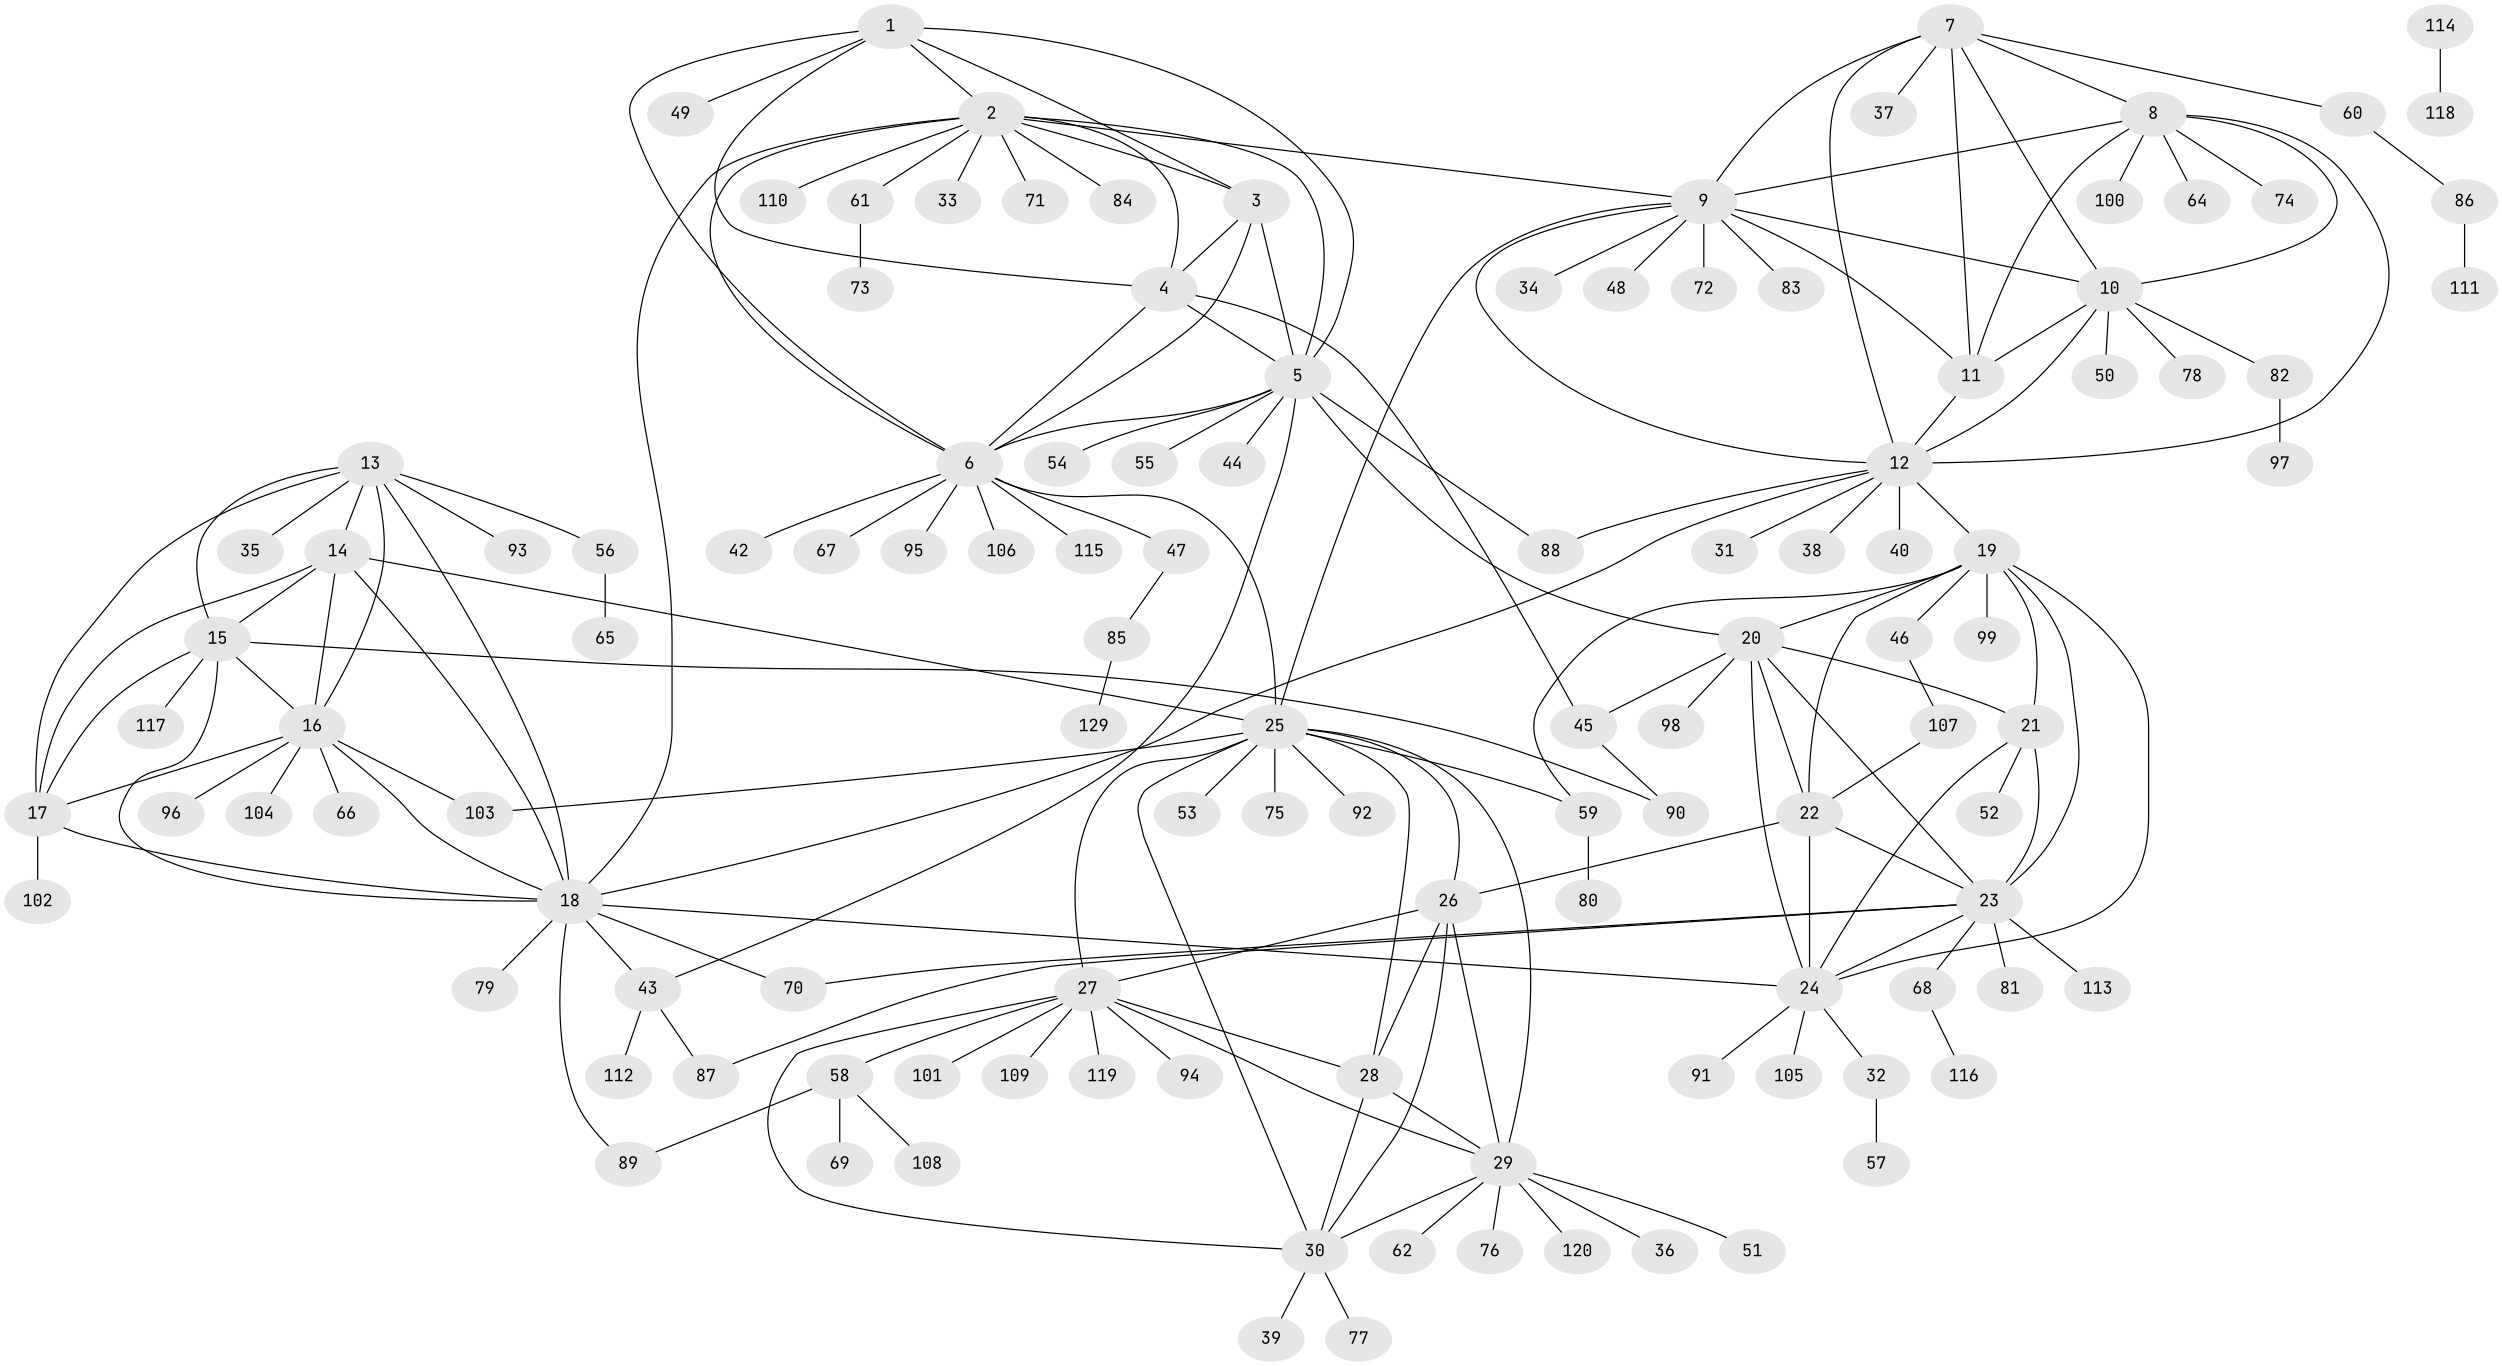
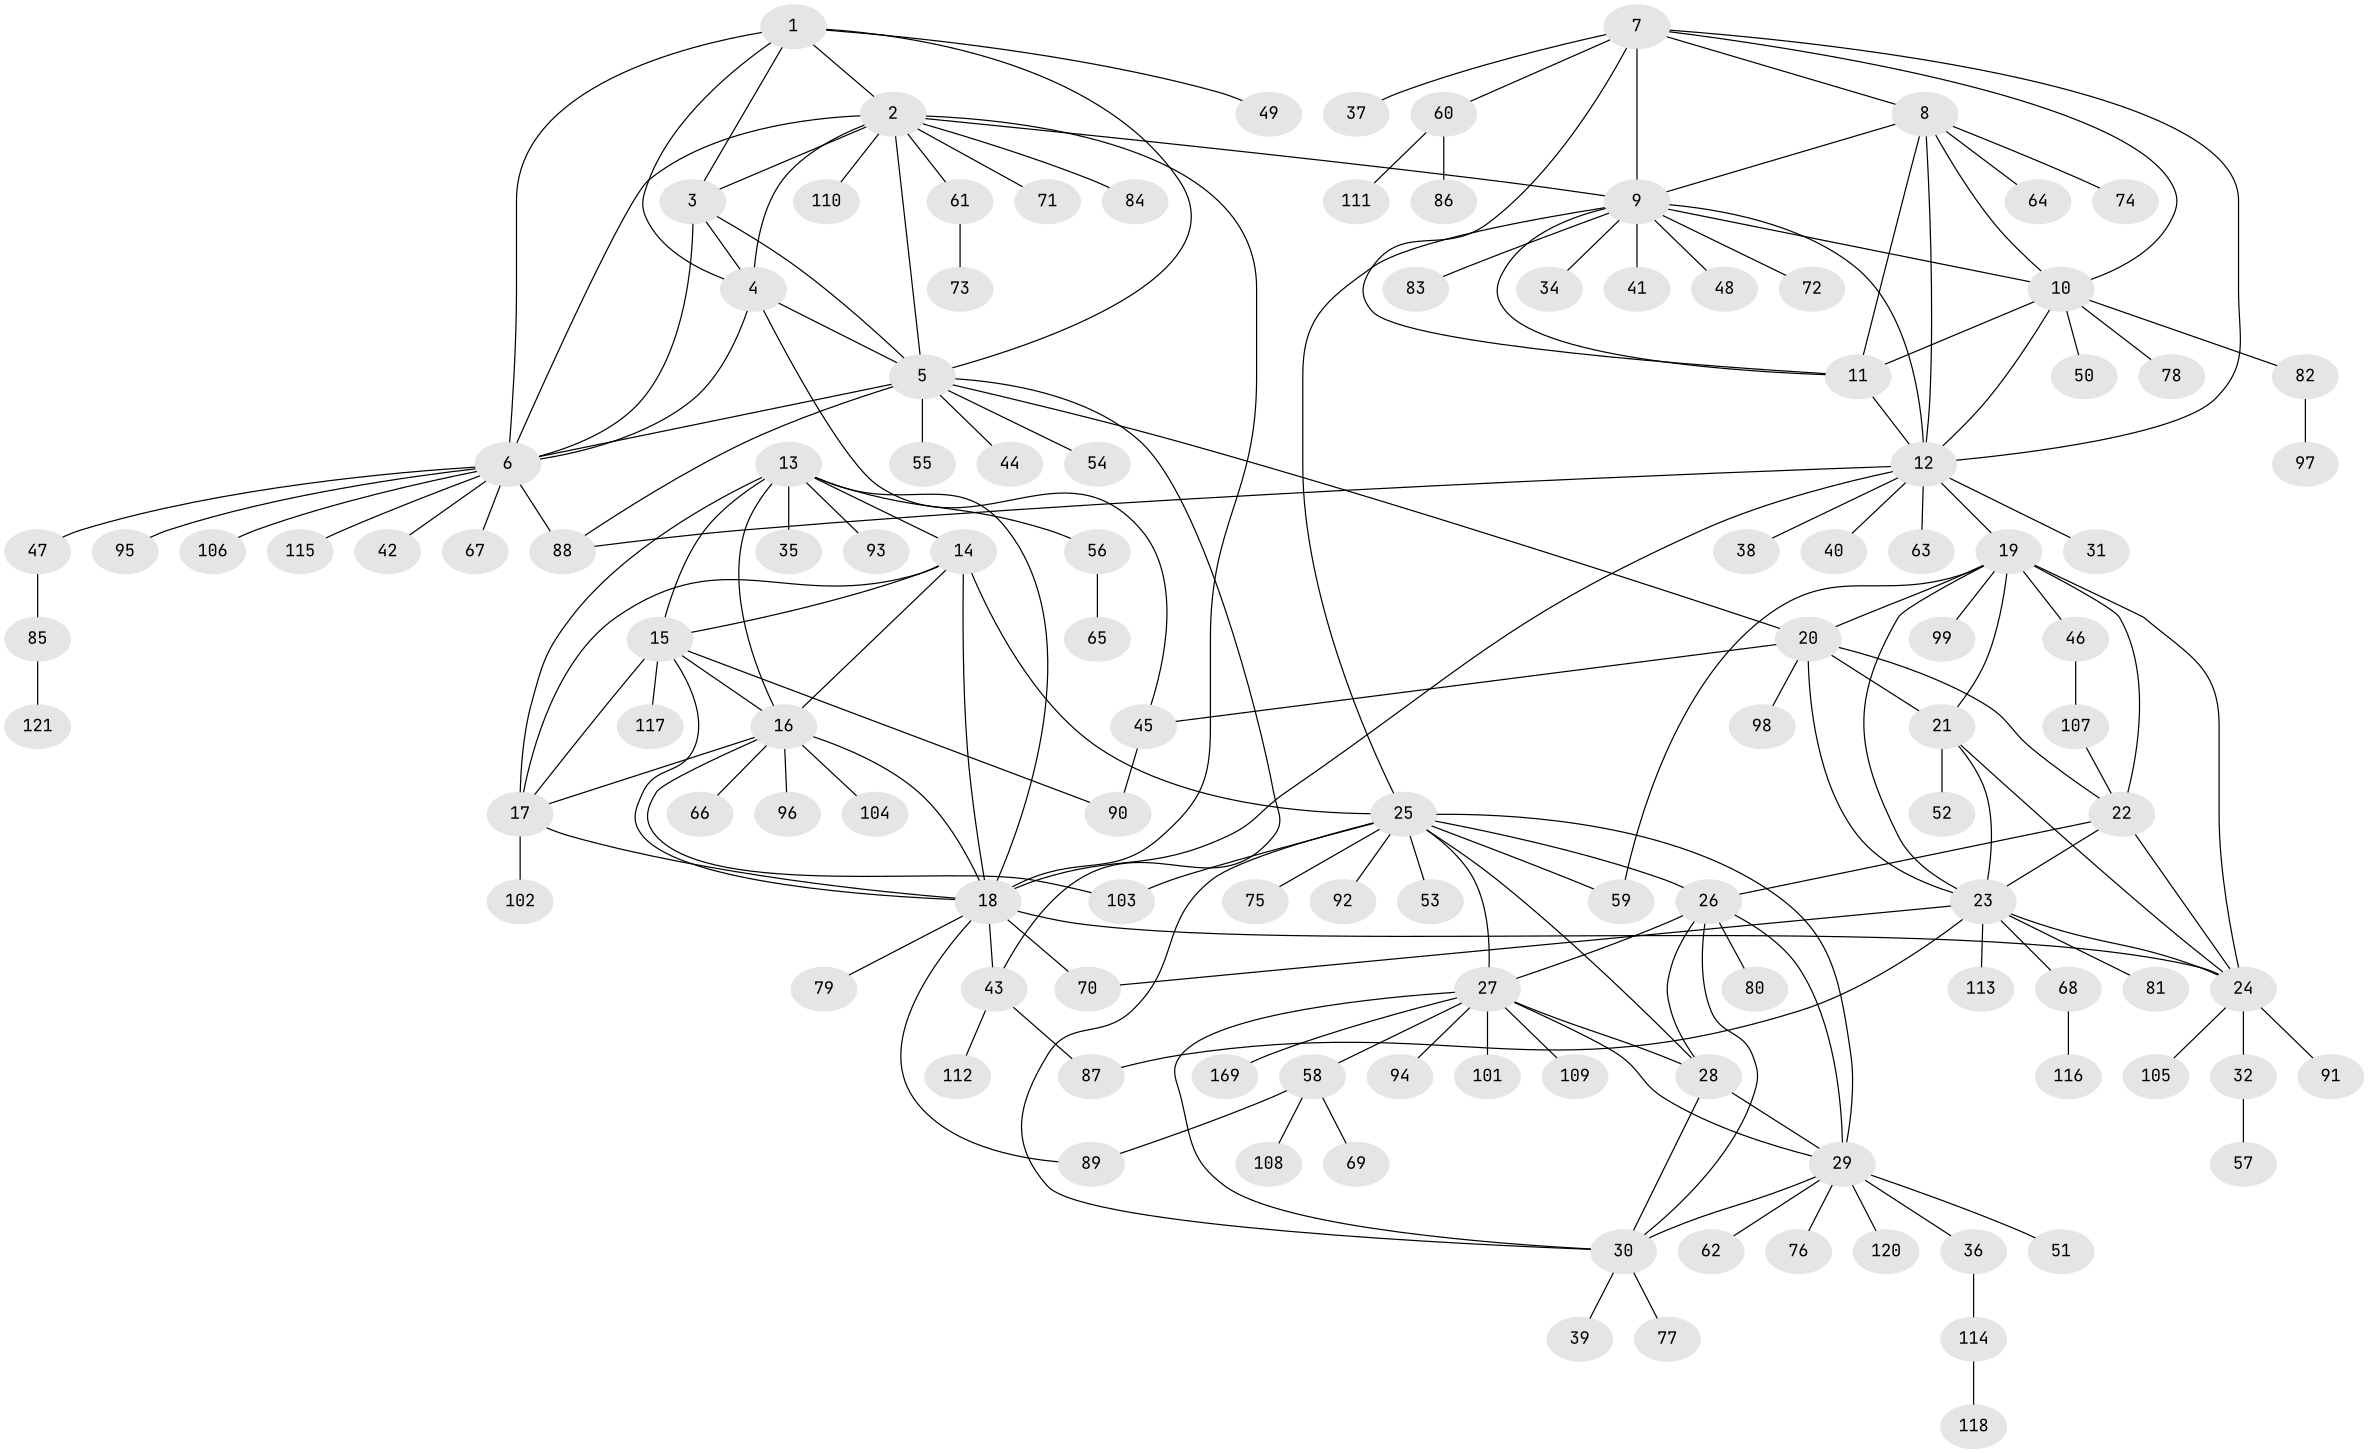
node "33": removed
node "100": removed
edge "86" -- "111": now "60" -- "111"
node "41": added
edge "6" -- "25": now "6" -- "88"
node "63": added
node "129": label "129" -> "121"
edge "20" -- "24": removed
edge "59" -- "80": now "26" -- "80"
node "119": label "119" -> "169"
edge "36" -- "114": added
